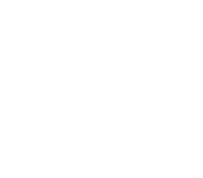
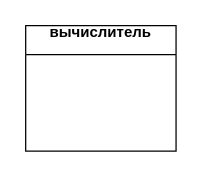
node "вычислитель": added
